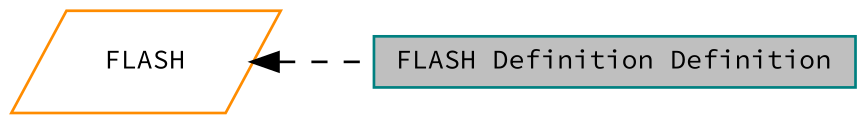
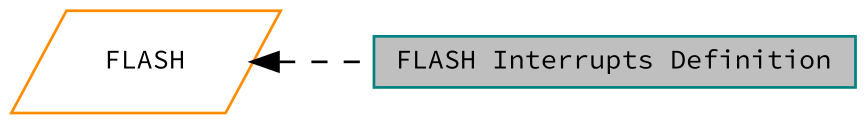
node "FLASH Definition Definition": label "FLASH Definition Definition" -> "FLASH Interrupts Definition"
